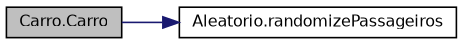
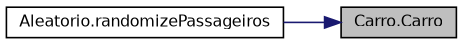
edge "Carro.Carro" -> "Aleatorio.randomizePassageiros": reversed
